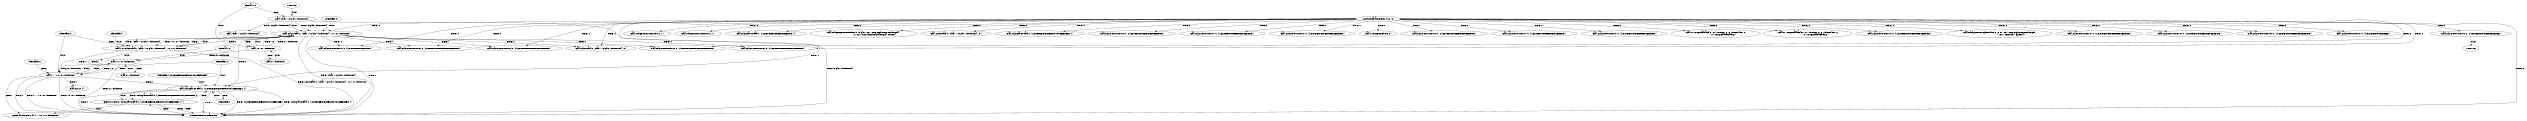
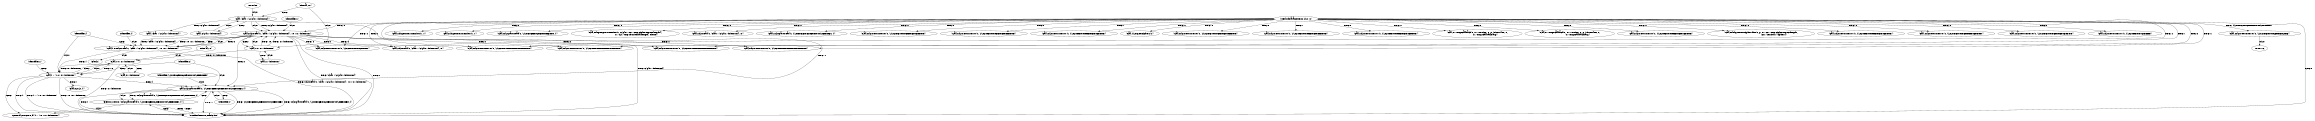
edge "(MethodParameterIn,SSL *s)" -> "(Call,ssl2_part_read(s, SSL_F_GET_CLIENT_HELLO, i))": label "GET: s" -> "DDG: s"
edge "(MethodParameterIn,SSL *s)" -> "(Call,SSL_get_ciphers(s))": label "CFG: s" -> "DDG: s"
edge "(MethodParameterIn,SSL *s)" -> "(Call,ssl2_return_error(s, SSL2_PE_NO_CERTIFICATE))": label "DDG: s" -> "DDG: SSL_F_GET_CLIENT_MASTER_KEY"
node "(Call,&(p[s->init_num]))": added
edge "(MethodParameterIn,SSL *s)" -> "(MethodReturn,static int)": label "DDG: s" -> "CFG: s"
